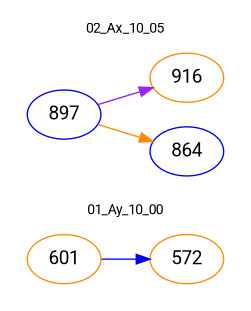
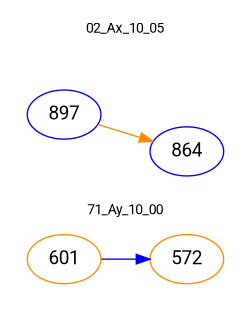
node "916": removed
cluster "01_Ay_10_00": label "01_Ay_10_00" -> "71_Ay_10_00"
